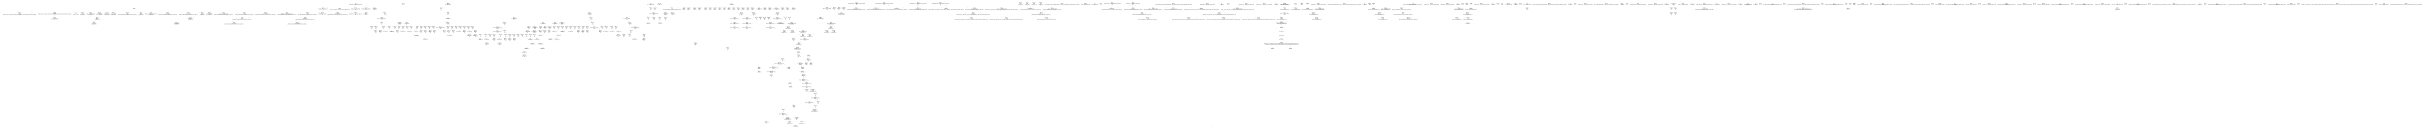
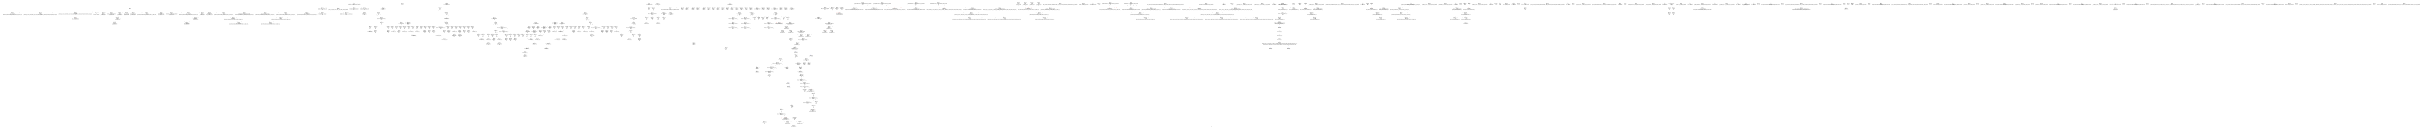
node "NodeID: 602": removed
node "NodeID: 135": removed
